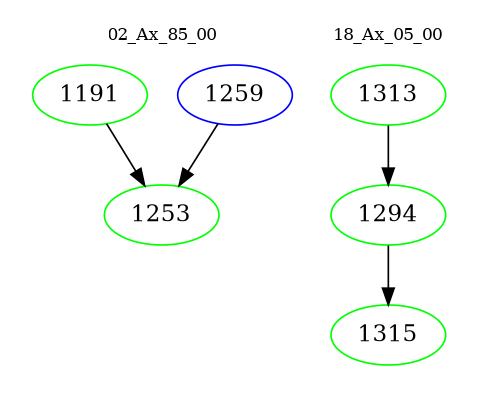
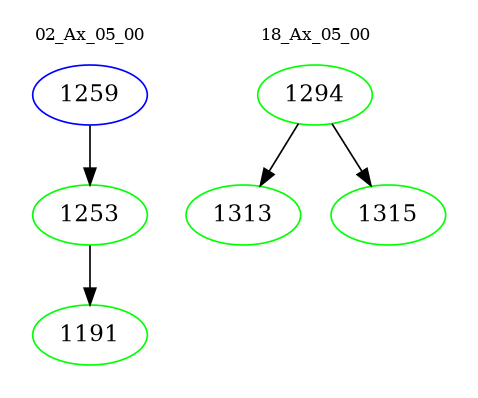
cluster "02_Ax_85_00": label "02_Ax_85_00" -> "02_Ax_05_00"
edge "1191" -> "1253": reversed
edge "1313" -> "1294": reversed
